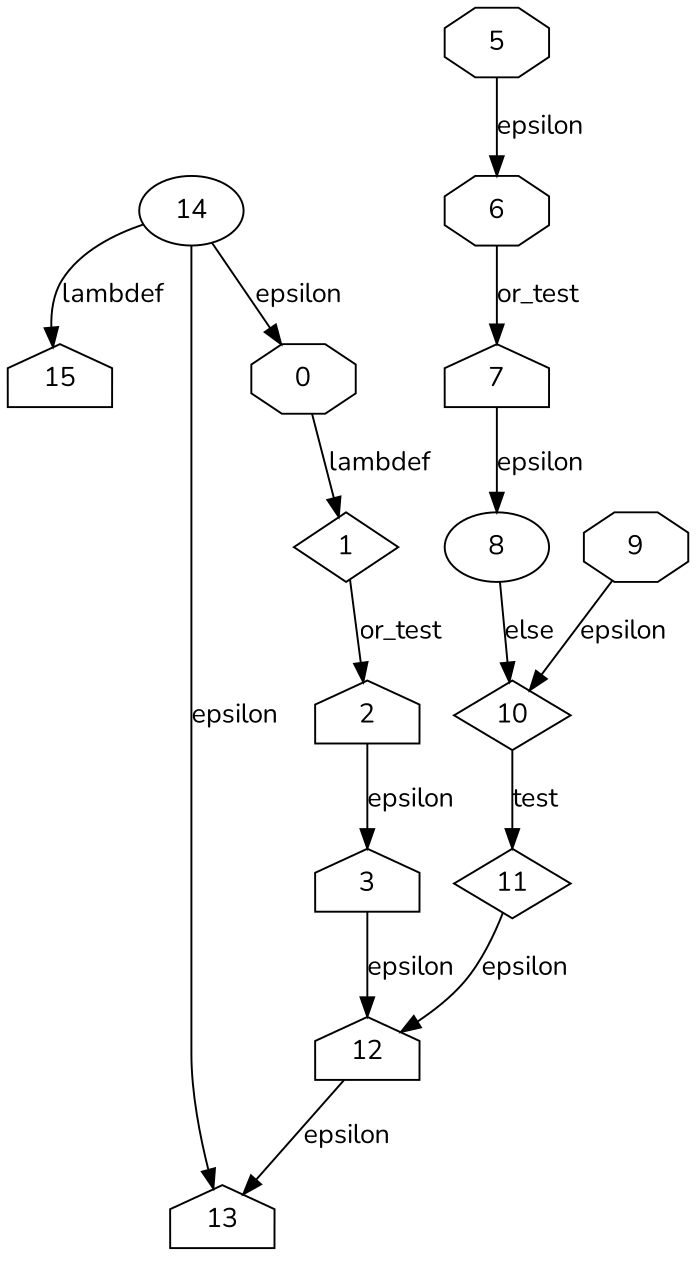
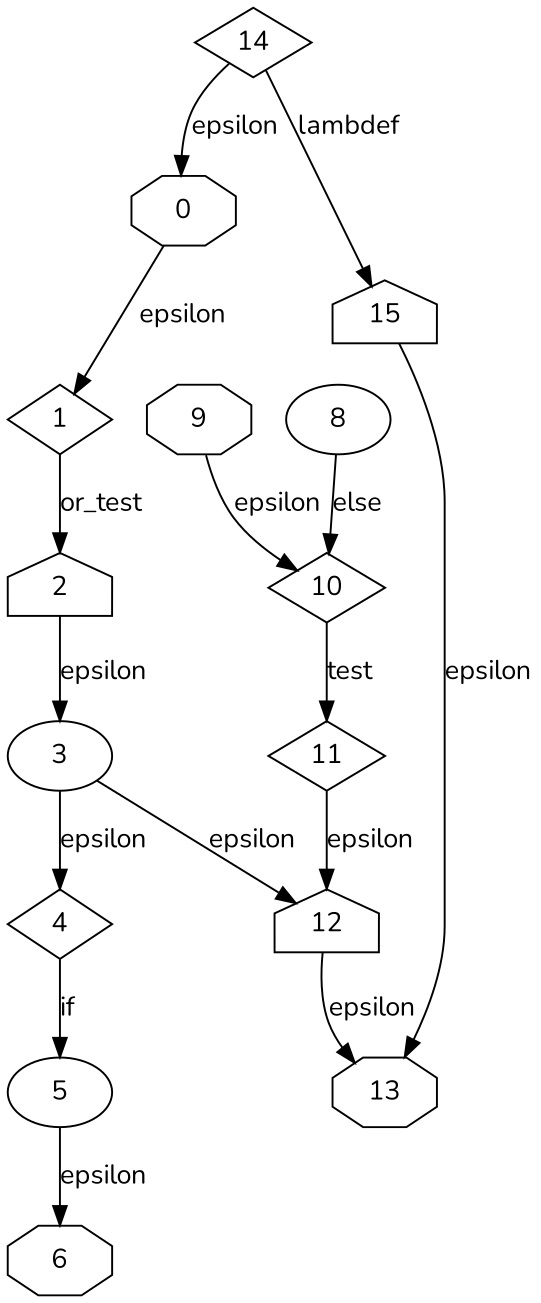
node "5": shape octagon -> ellipse
node "14": shape ellipse -> diamond
node "7": removed
edge "0" -> "1": label "lambdef" -> "epsilon"
edge "14" -> "13": now "15" -> "13"
node "3": shape house -> ellipse
node "4": added
node "13": shape house -> octagon
